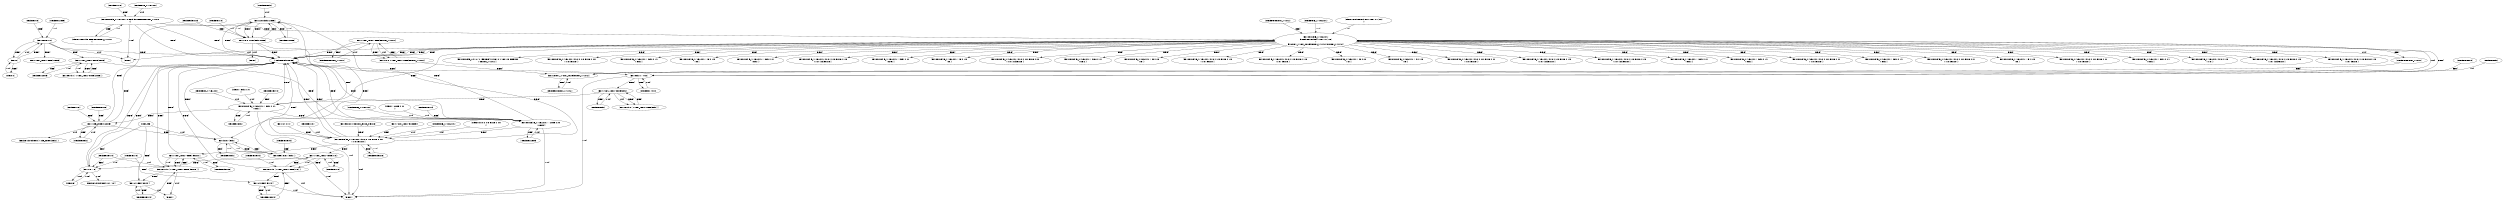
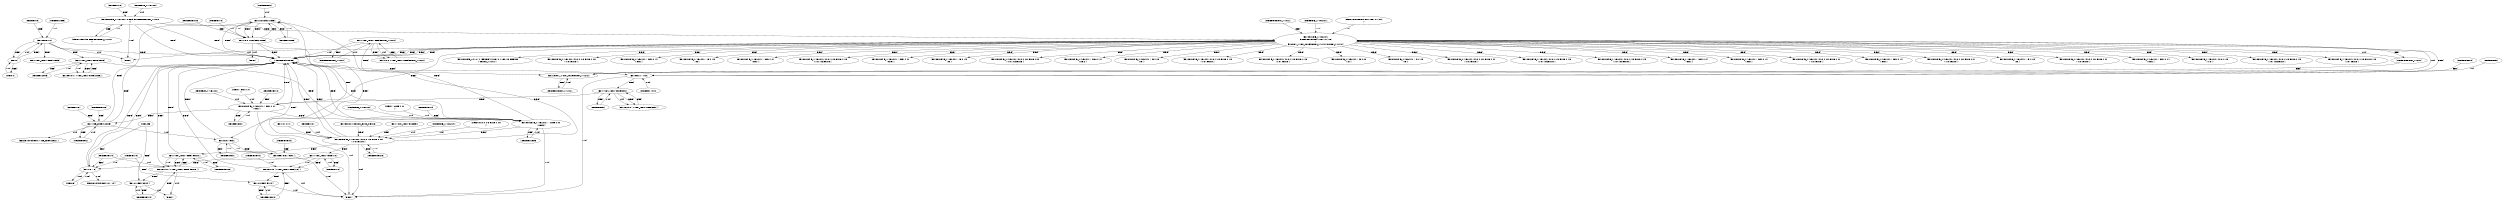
edge "(Call,syscall_sock->code(condor_sysnum))" -> "(MethodReturn,RET)": label "DDG: " -> "AST: "
edge "(Call,rval = syscall_sock->code(condor_sysnum))" -> "(Call,shadow_syscall_name(condor_sysnum))": now "(Call,syscall_sock->code(condor_sysnum))" -> "(Call,shadow_syscall_name(condor_sysnum))"
edge "(Call,path = NULL)" -> "(Call,syscall_sock->code(path))": label "DDG: " -> "CFG: "
edge "(Call,path = NULL)" -> "(Identifier,NULL)": removed, label "CFG:"
edge "(Call,write_access(mode))" -> "(Call,(char *)path)": label "DDG: " -> "AST: "
edge "1001450" -> "(Call,(char *)path)": removed, label "AST:"
edge "(Call,free( (char *)path ))" -> "(Call,(char *)path)": removed, label "CFG:"
edge "(Call,result = ( syscall_sock->code(rval) ))" -> "(Call,syscall_sock->code(rval))": removed, label "CFG:"
